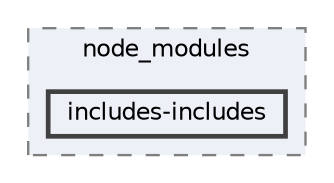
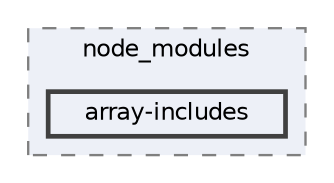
node "includes-includes": label "includes-includes" -> "array-includes"
